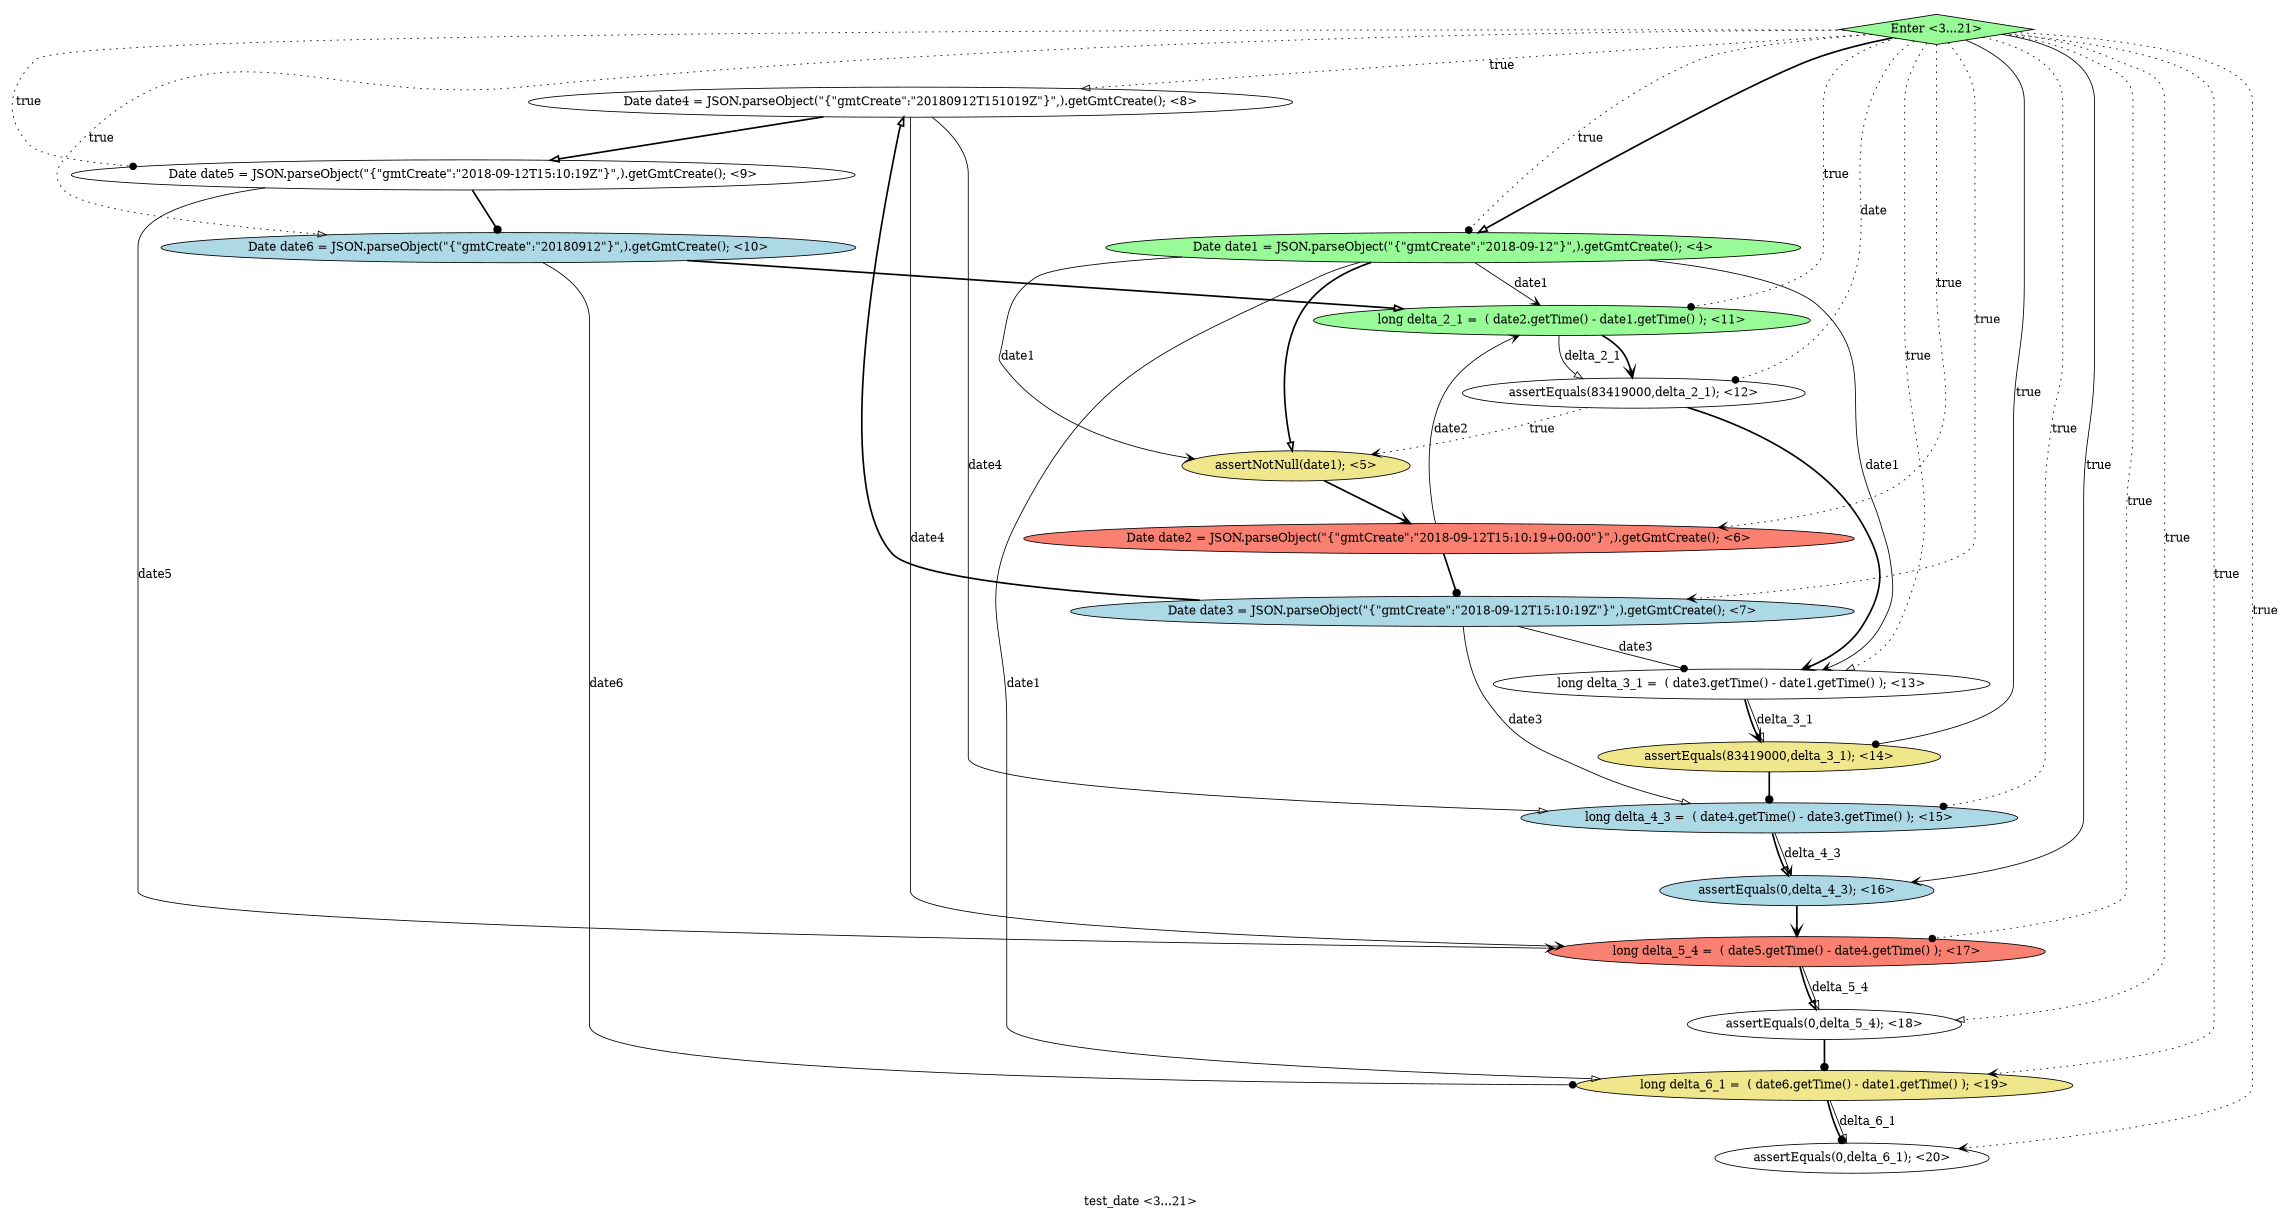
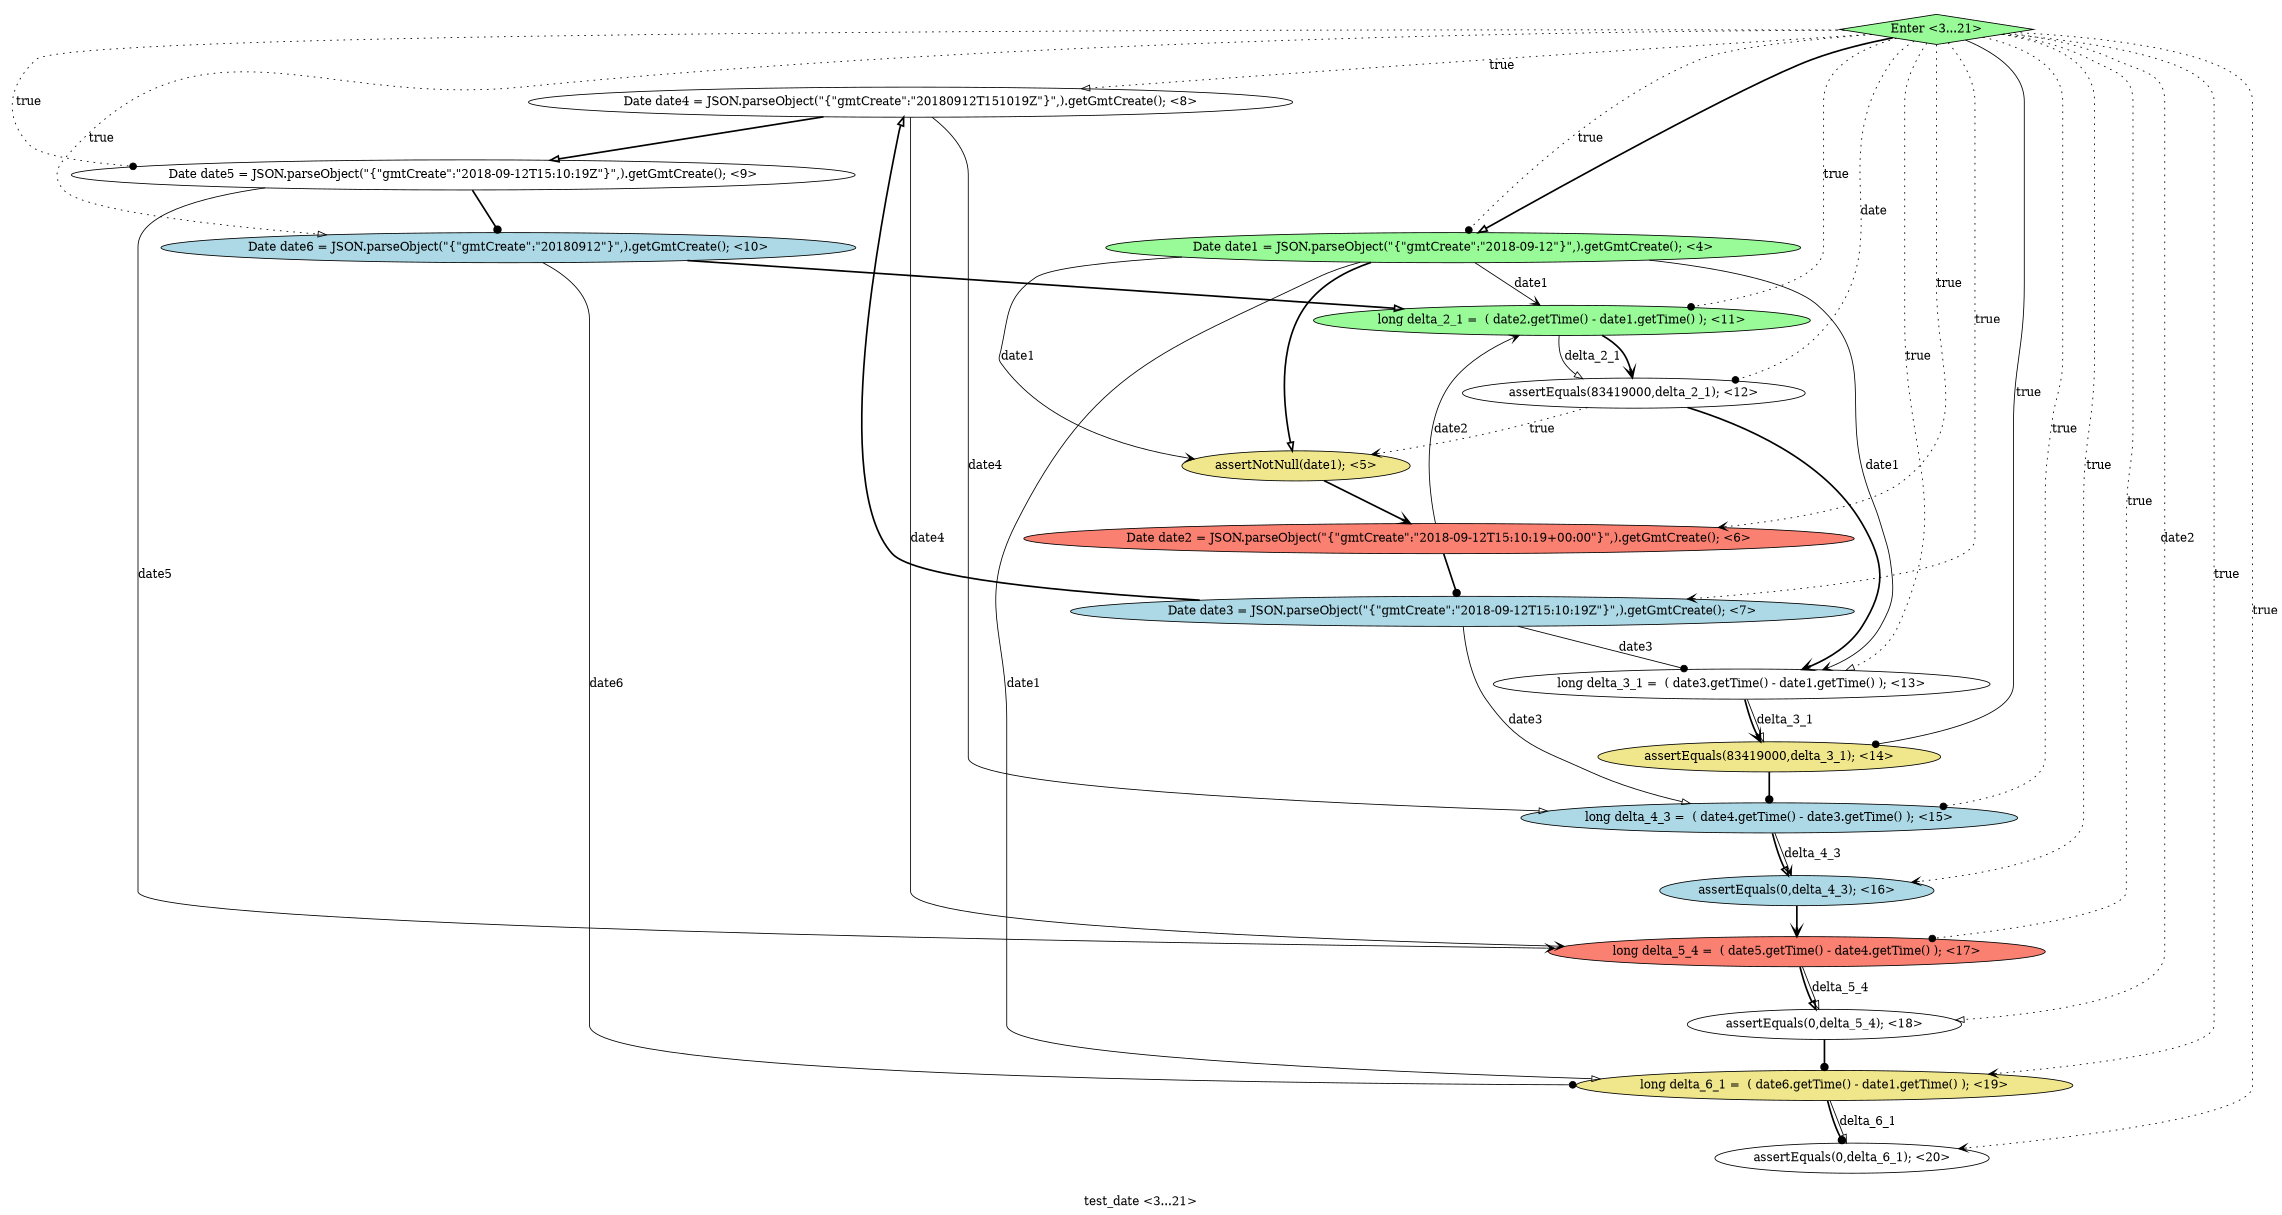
edge "Enter <3...21>" -> "assertEquals(0,delta_4_3); <16>": style solid -> dotted
edge "Enter <3...21>" -> "assertEquals(0,delta_5_4); <18>": label "true" -> "date2"
